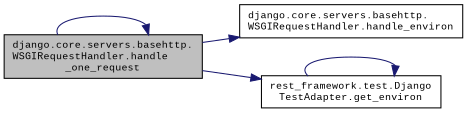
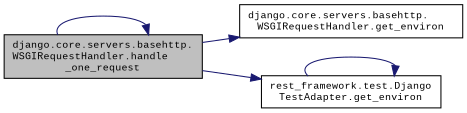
node "django.core.servers.basehttp. WSGIRequestHandler.handle_environ": label "django.core.servers.basehttp. WSGIRequestHandler.handle_environ" -> "django.core.servers.basehttp. WSGIRequestHandler.get_environ"
